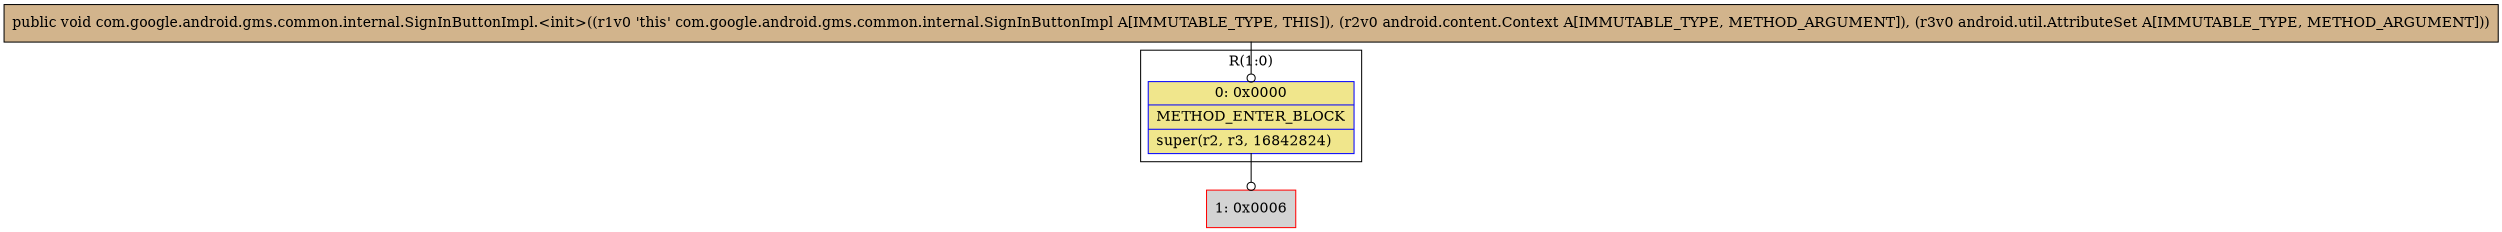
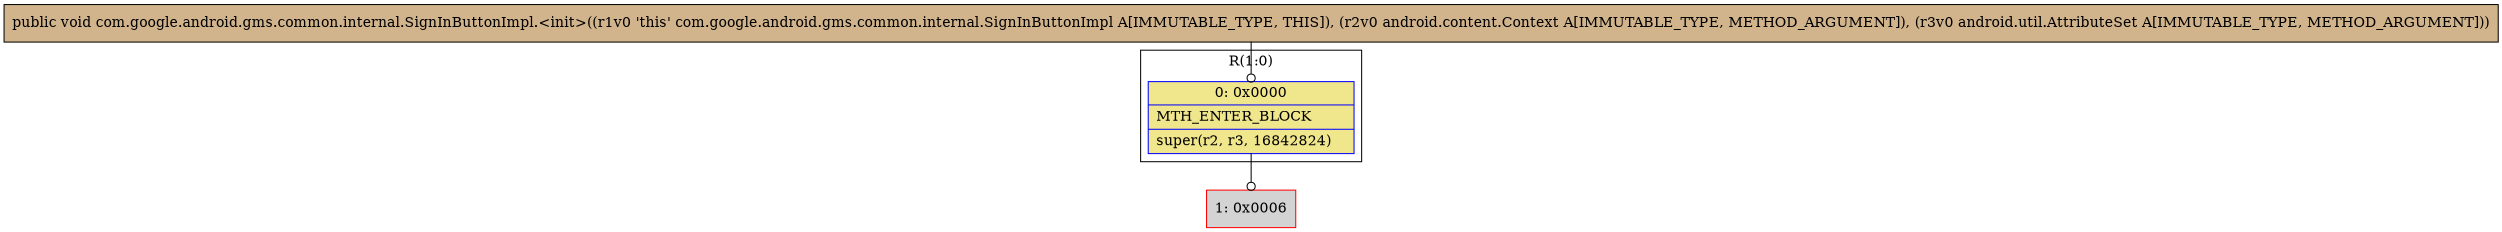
node "0: 0x0000": text "METHOD_ENTER_BLOCK" -> "MTH_ENTER_BLOCK"
